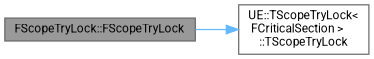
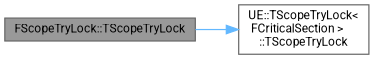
node "FScopeTryLock::FScopeTryLock": label "FScopeTryLock::FScopeTryLock" -> "FScopeTryLock::TScopeTryLock"
